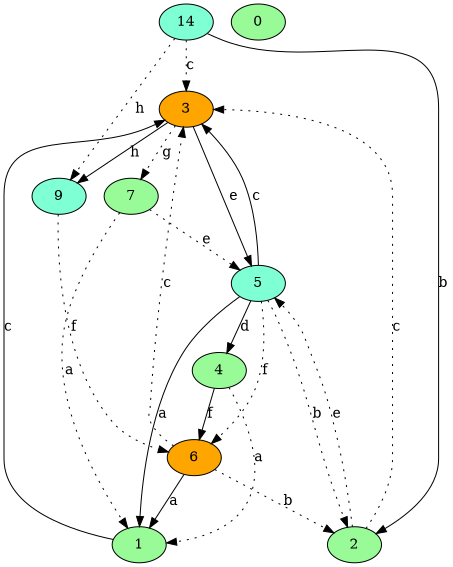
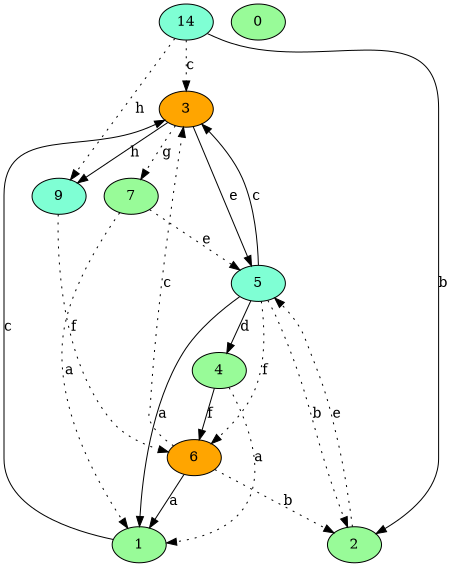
edge "2" -> "3": removed, label "c"
